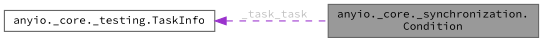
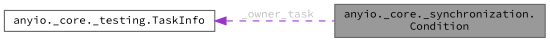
edge "anyio._core._synchronization. Condition" -> "anyio._core._testing.TaskInfo": label " _task_task" -> " _owner_task"
